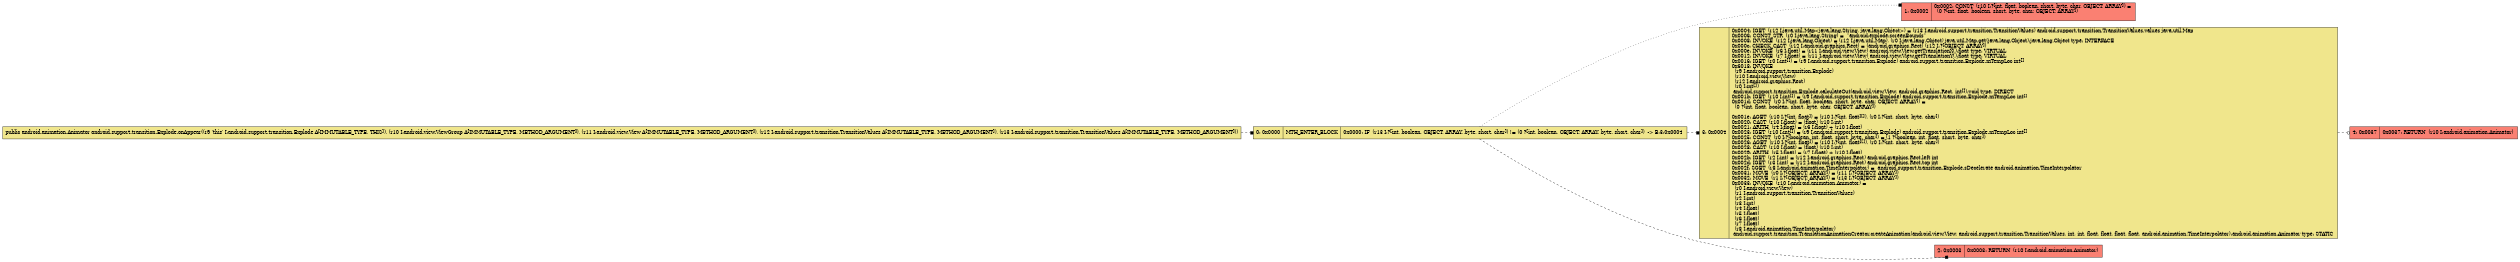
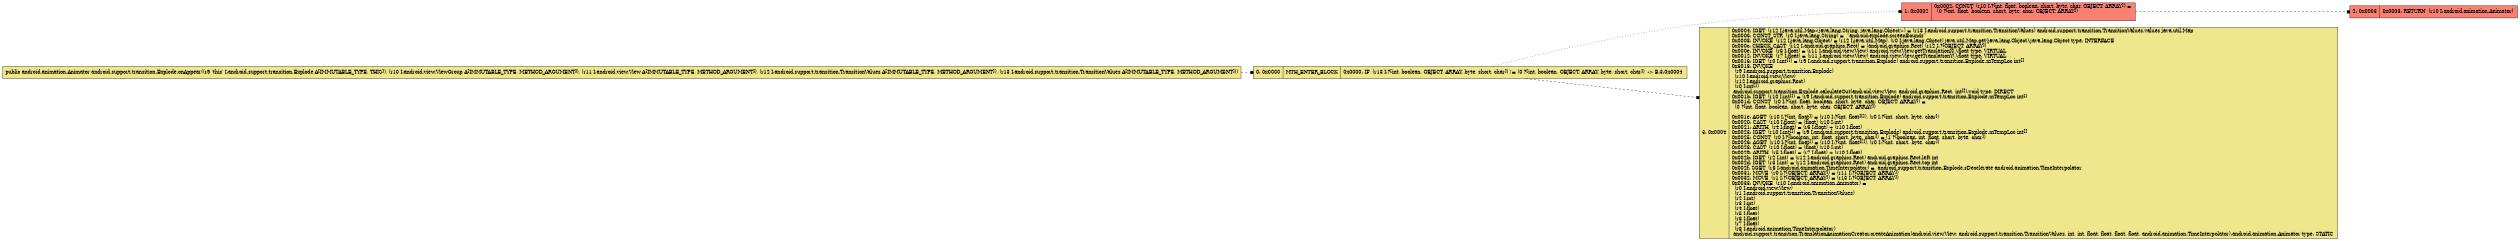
node "4: 0x0037": removed
edge "0: 0x0000" -> "2: 0x0003": now "1: 0x0002" -> "2: 0x0003"
